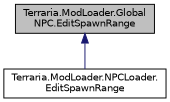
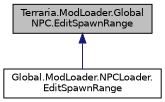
node "Terraria.ModLoader.NPCLoader. EditSpawnRange": label "Terraria.ModLoader.NPCLoader. EditSpawnRange" -> "Global.ModLoader.NPCLoader. EditSpawnRange"
